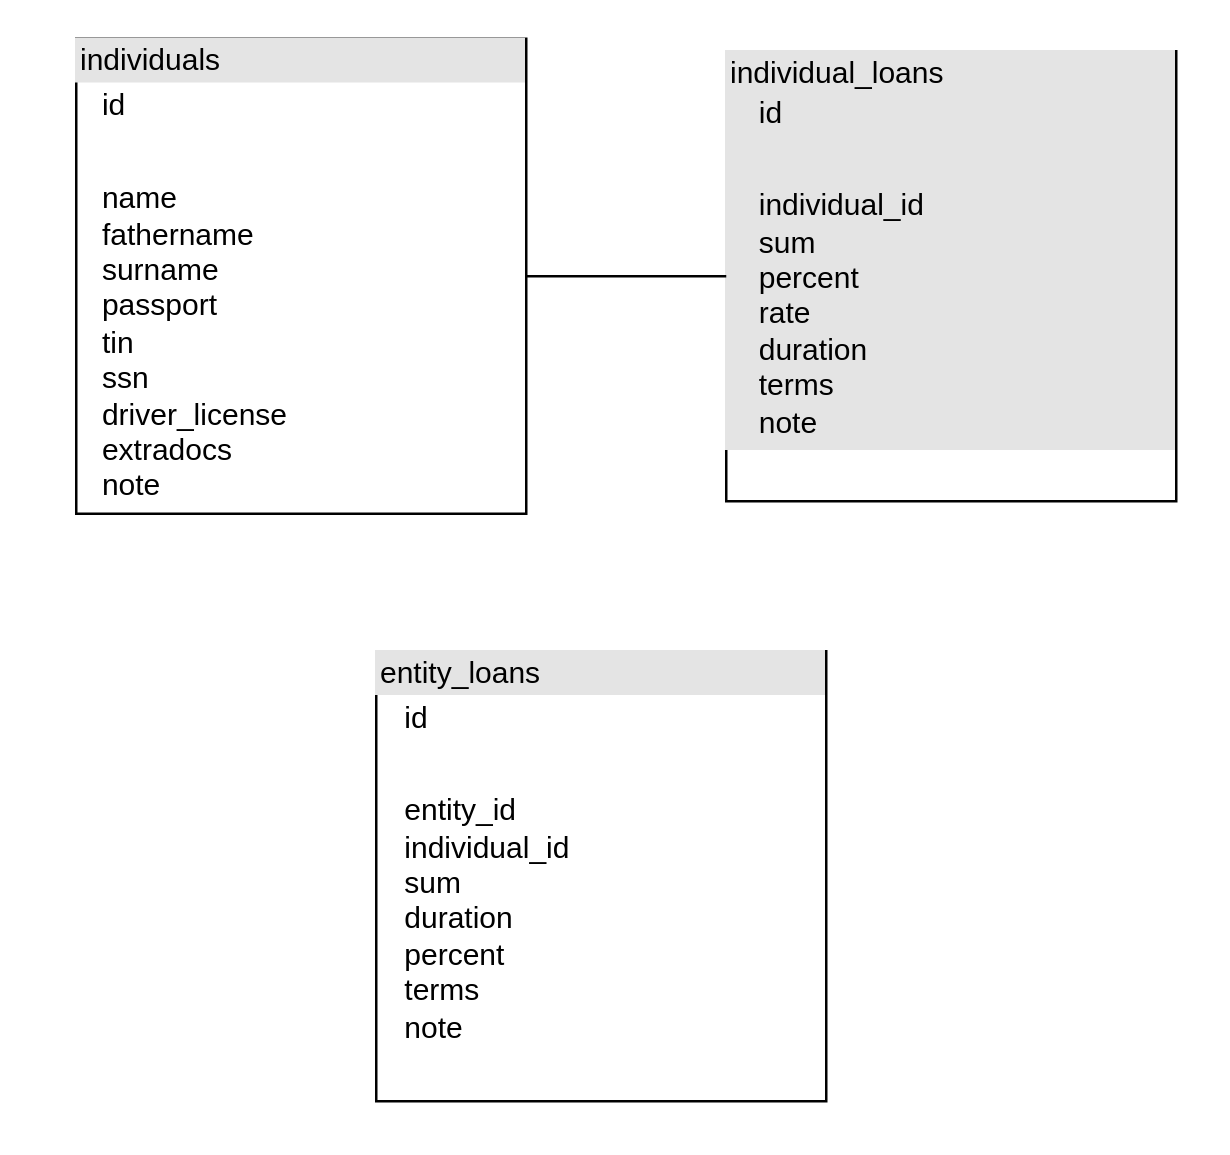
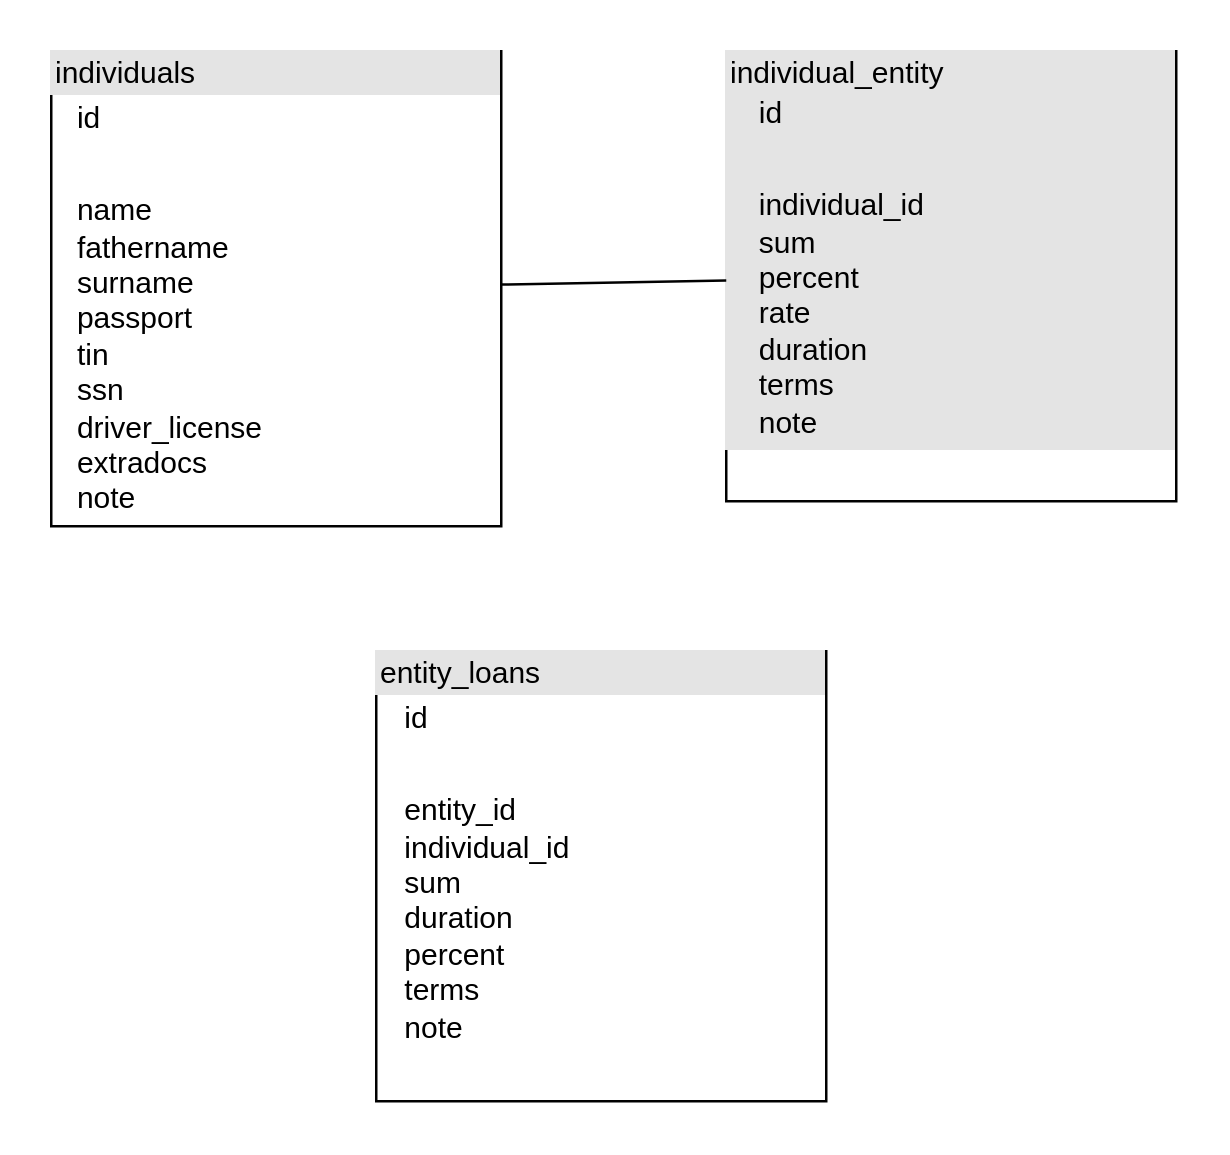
node "individual_loans id individual_id sum percent rate duration terms note": label "individual_loans id individual_id sum percent rate duration terms note" -> "individual_entity id individual_id sum percent rate duration terms note"
node "individuals id name fathername surname passport tin ssn driver_license extradocs note": moved (301, 276) -> (276, 289)
